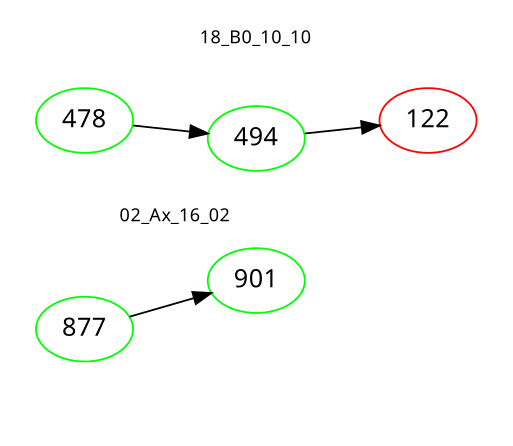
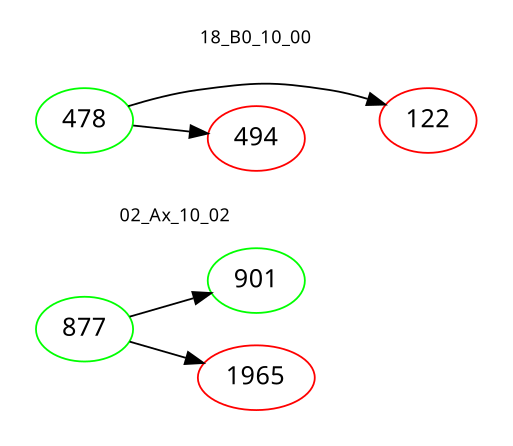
cluster "18_B0_10_10": label "18_B0_10_10" -> "18_B0_10_00"
edge "494" -> "122": now "478" -> "122"
node "494": color green -> red
cluster "02_Ax_16_02": label "02_Ax_16_02" -> "02_Ax_10_02"
node "1965": added
